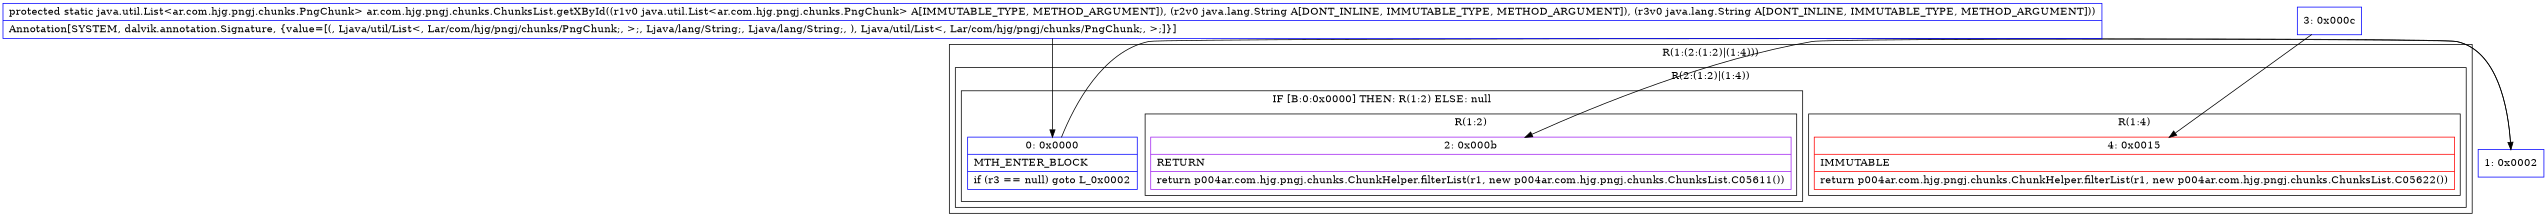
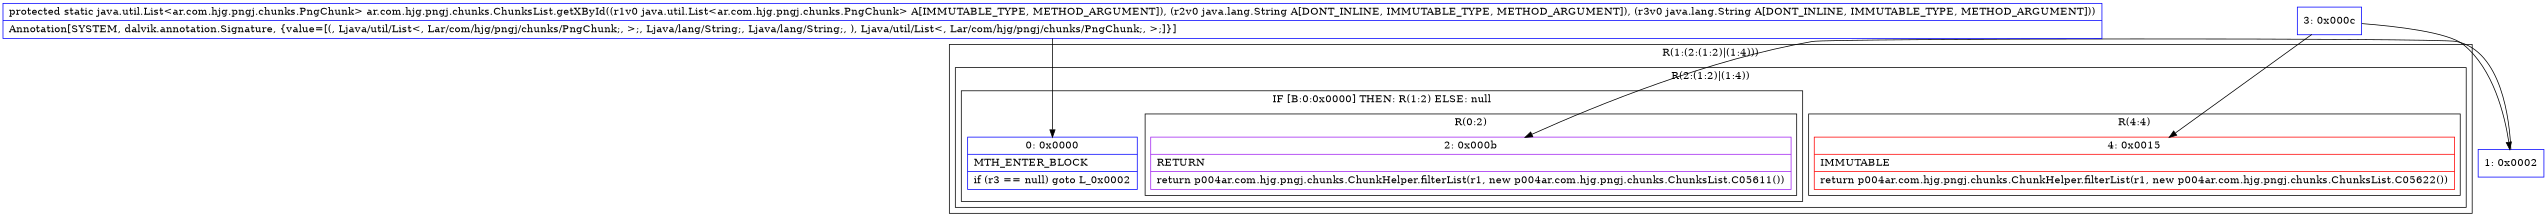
edge "0: 0x0000" -> "1: 0x0002": now "3: 0x000c" -> "1: 0x0002"
cluster "R(1:2)": label "R(1:2)" -> "R(0:2)"
cluster "R(1:4)": label "R(1:4)" -> "R(4:4)"
